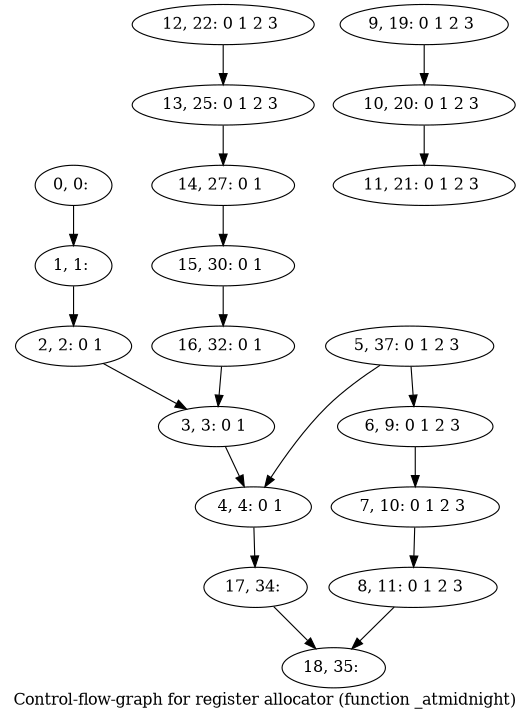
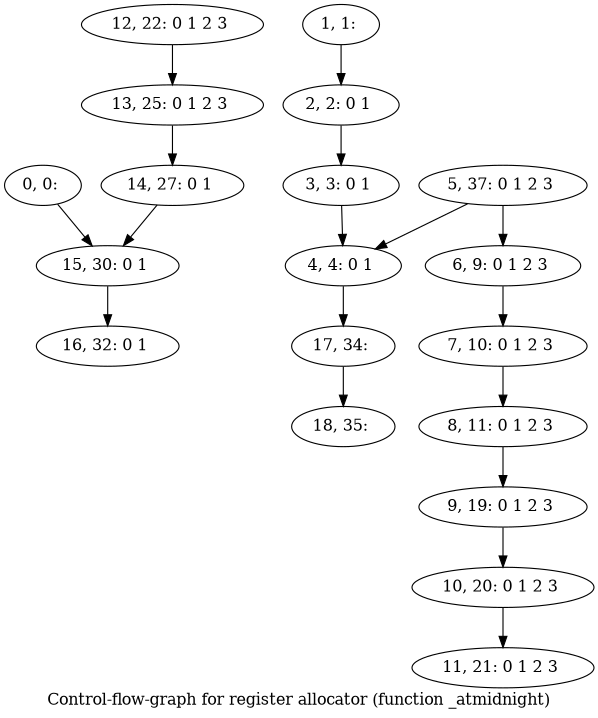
edge "0, 0:" -> "1, 1:": now "0, 0:" -> "15, 30: 0 1"
edge "16, 32: 0 1" -> "3, 3: 0 1": removed
edge "8, 11: 0 1 2 3" -> "18, 35:": now "8, 11: 0 1 2 3" -> "9, 19: 0 1 2 3"
